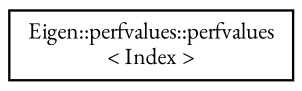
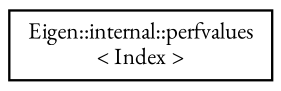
node "Eigen::perfvalues::perfvalues < Index >": label "Eigen::perfvalues::perfvalues < Index >" -> "Eigen::internal::perfvalues < Index >"
